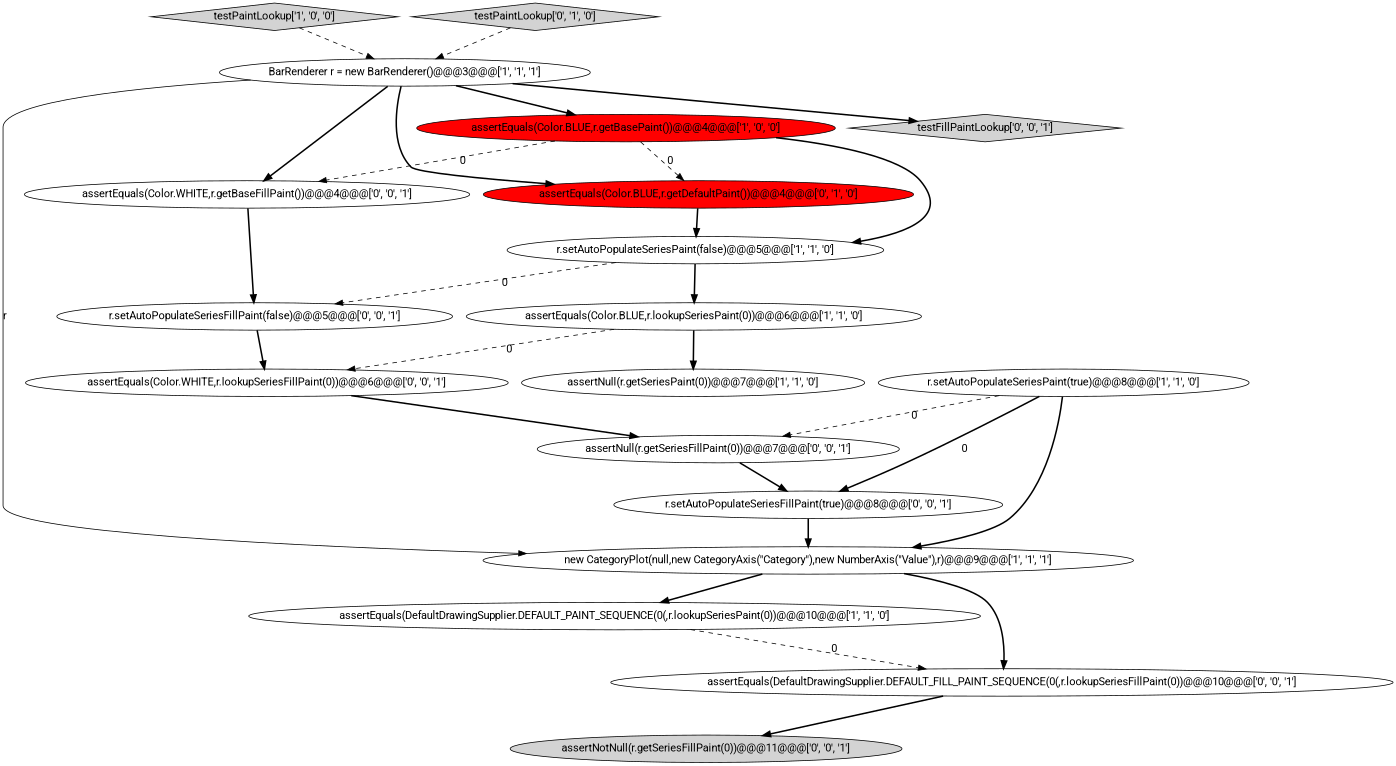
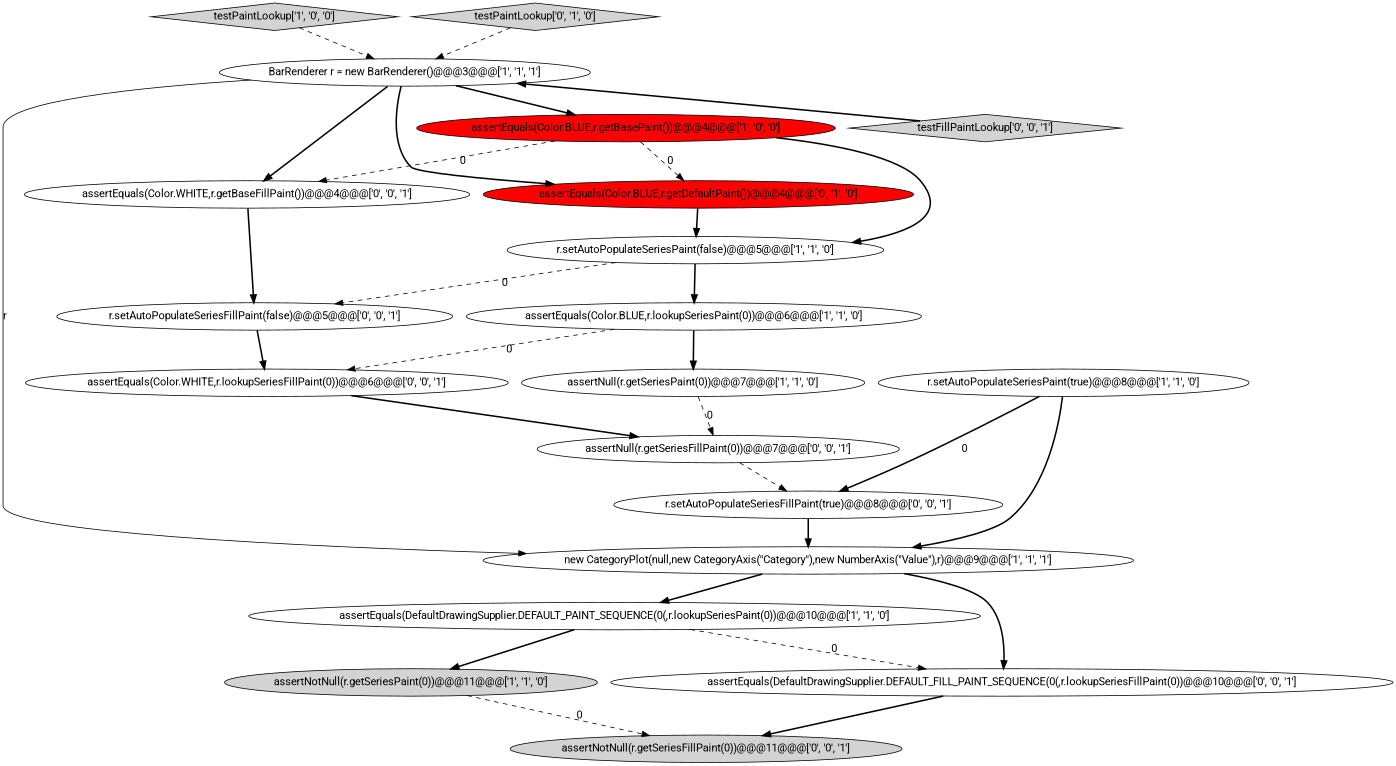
edge "BarRenderer r = new BarRenderer()@@@3@@@['1', '1', '1']" -> "testFillPaintLookup['0', '0', '1']": reversed
edge "r.setAutoPopulateSeriesPaint(true)@@@8@@@['1', '1', '0']" -> "assertNull(r.getSeriesFillPaint(0))@@@7@@@['0', '0', '1']": now "assertNull(r.getSeriesPaint(0))@@@7@@@['1', '1', '0']" -> "assertNull(r.getSeriesFillPaint(0))@@@7@@@['0', '0', '1']"
edge "assertNull(r.getSeriesFillPaint(0))@@@7@@@['0', '0', '1']" -> "r.setAutoPopulateSeriesFillPaint(true)@@@8@@@['0', '0', '1']": style bold -> dashed
node "assertNotNull(r.getSeriesPaint(0))@@@11@@@['1', '1', '0']": added
